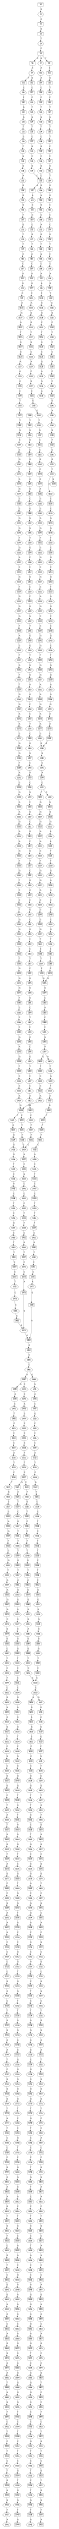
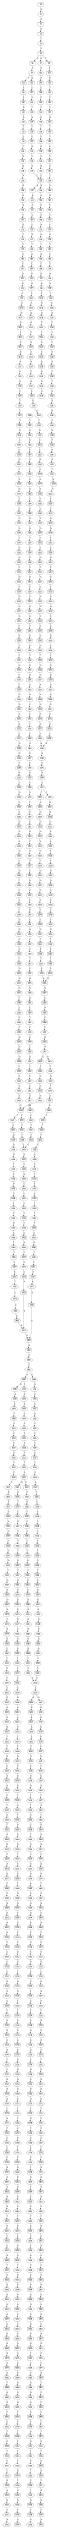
edge "S174" -> "S182": now "S178" -> "S182"
